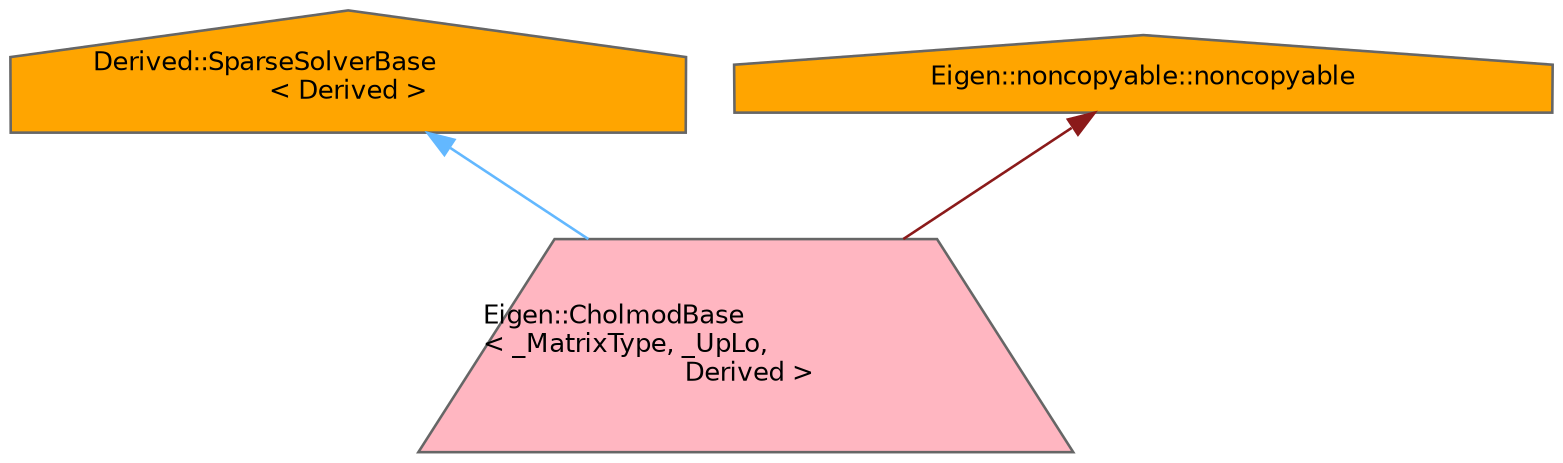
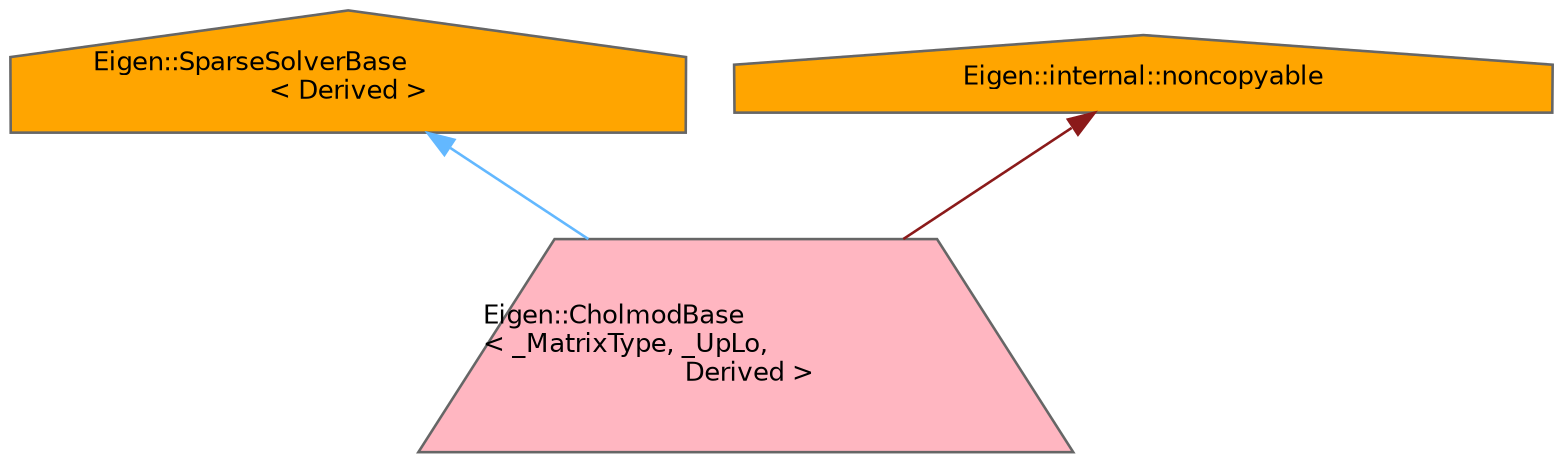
node "Derived::SparseSolverBase < Derived >": label "Derived::SparseSolverBase < Derived >" -> "Eigen::SparseSolverBase < Derived >"
node "Eigen::noncopyable::noncopyable": label "Eigen::noncopyable::noncopyable" -> "Eigen::internal::noncopyable"
